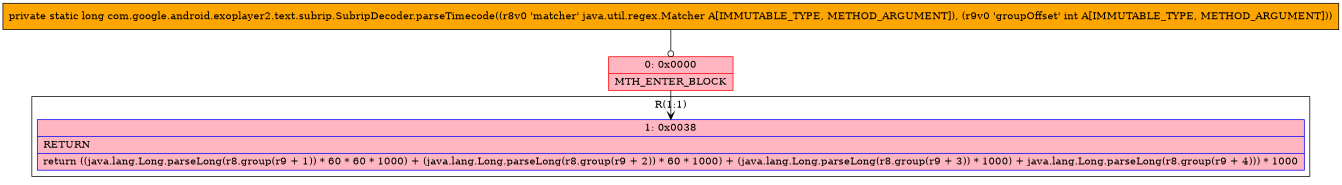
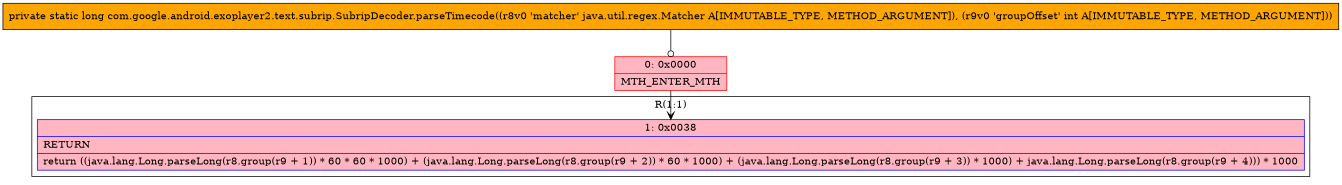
node "0: 0x0000": text "MTH_ENTER_BLOCK" -> "MTH_ENTER_MTH"
